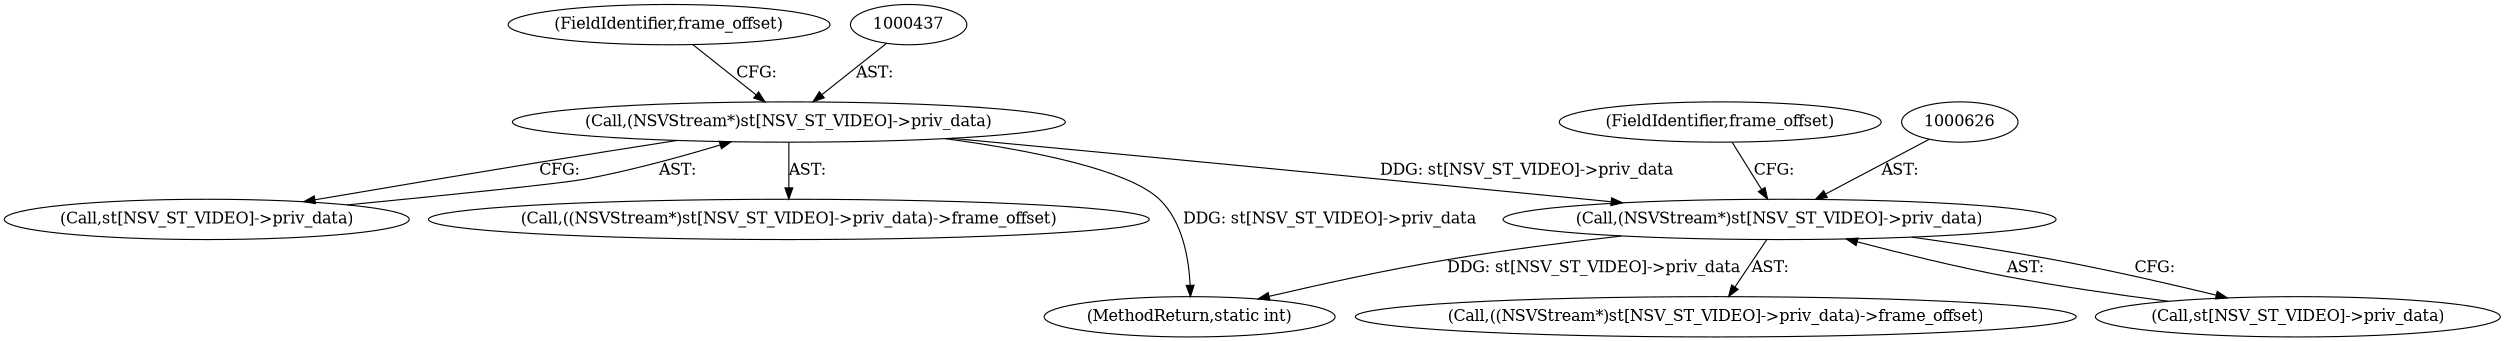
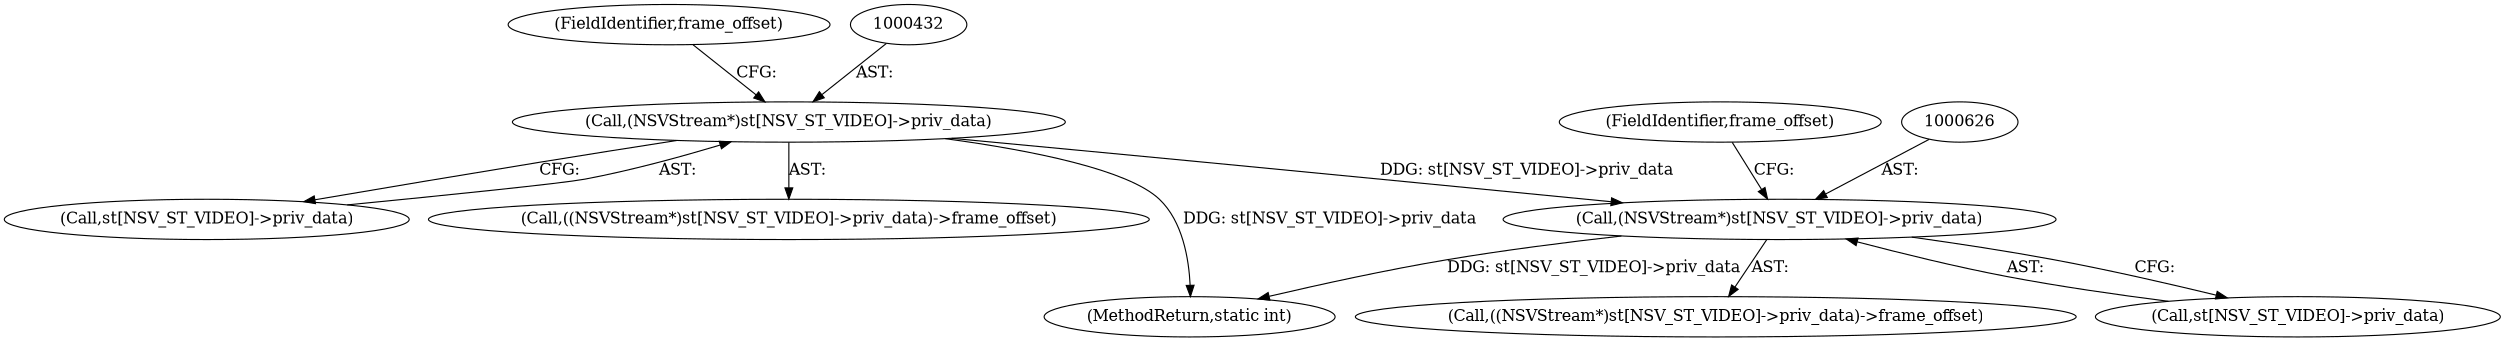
node "1000437": label "1000437" -> "1000432"
